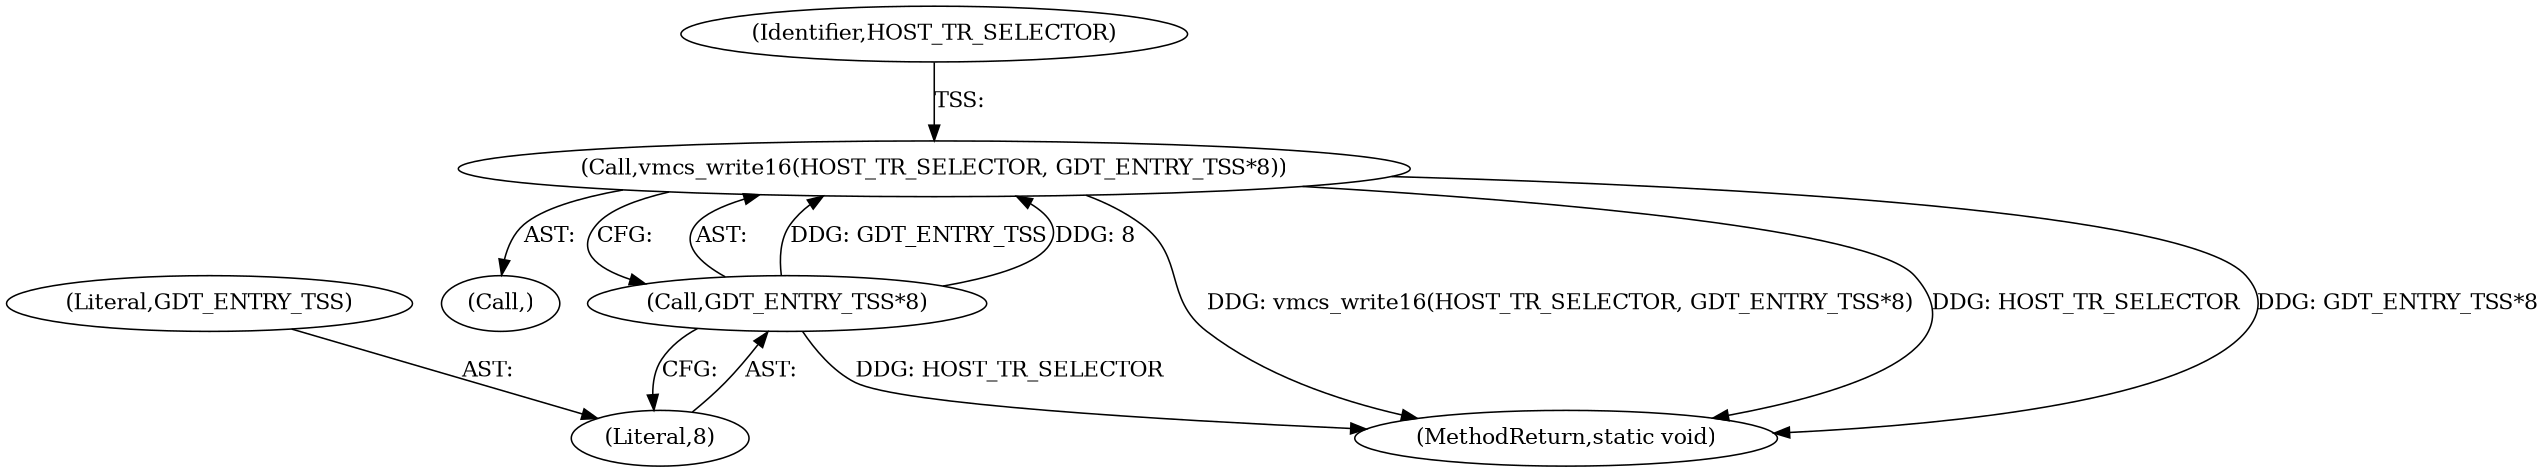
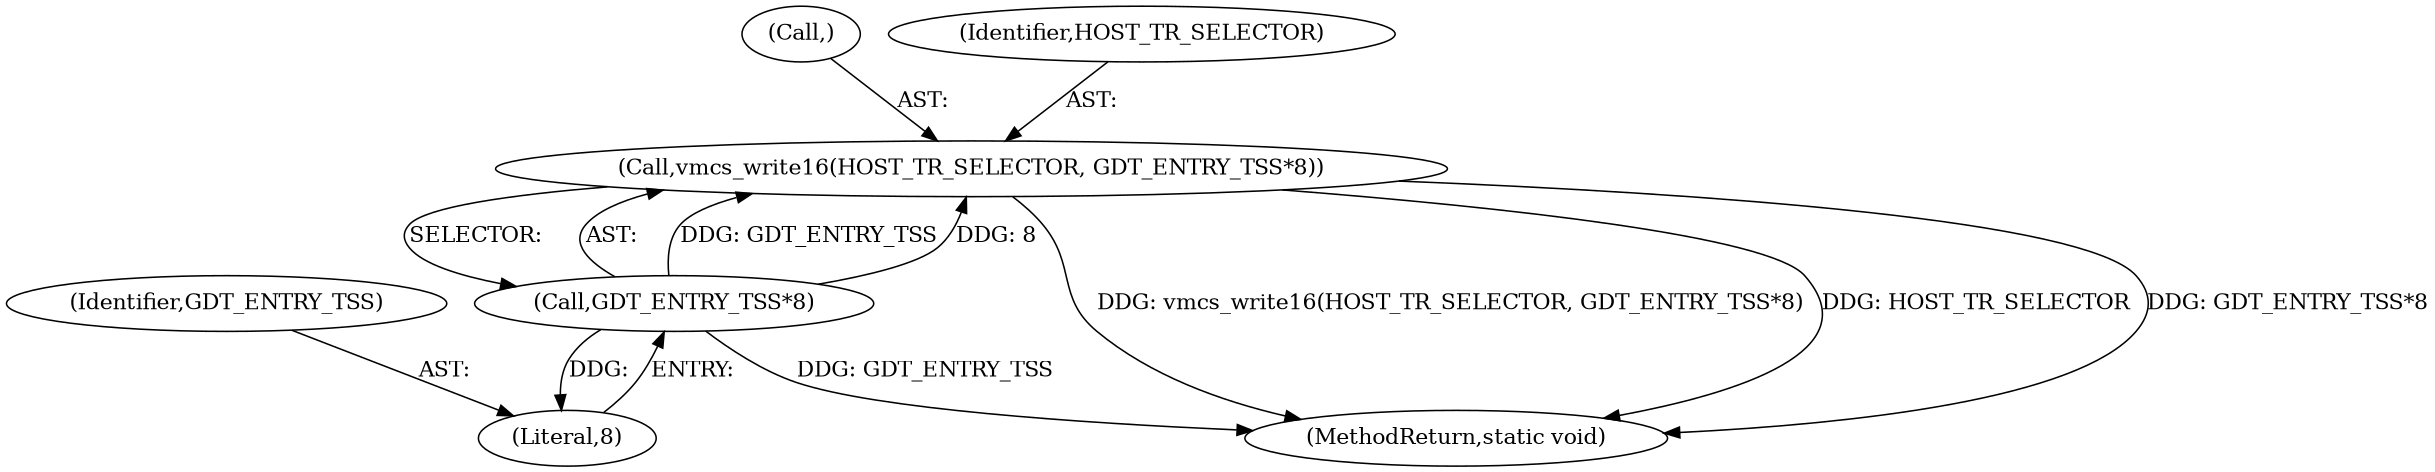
edge "(Identifier,HOST_TR_SELECTOR)" -> "(Call,vmcs_write16(HOST_TR_SELECTOR, GDT_ENTRY_TSS*8))": label "TSS: " -> "AST: "
edge "(Call,vmcs_write16(HOST_TR_SELECTOR, GDT_ENTRY_TSS*8))" -> "(Call,)": reversed
edge "(Call,vmcs_write16(HOST_TR_SELECTOR, GDT_ENTRY_TSS*8))" -> "(Call,GDT_ENTRY_TSS*8)": label "CFG: " -> "SELECTOR: "
node "(Literal,GDT_ENTRY_TSS)": label "(Literal,GDT_ENTRY_TSS)" -> "(Identifier,GDT_ENTRY_TSS)"
edge "(Call,GDT_ENTRY_TSS*8)" -> "(Literal,8)": label "CFG: " -> "DDG: "
edge "(Literal,8)" -> "(Call,GDT_ENTRY_TSS*8)": label "AST: " -> "ENTRY: "
edge "(Call,GDT_ENTRY_TSS*8)" -> "(MethodReturn,static void)": label "DDG: HOST_TR_SELECTOR" -> "DDG: GDT_ENTRY_TSS"
